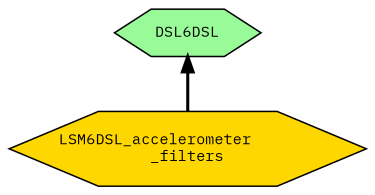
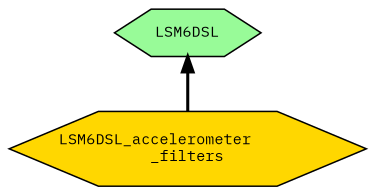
node "DSL6DSL": label "DSL6DSL" -> "LSM6DSL"
